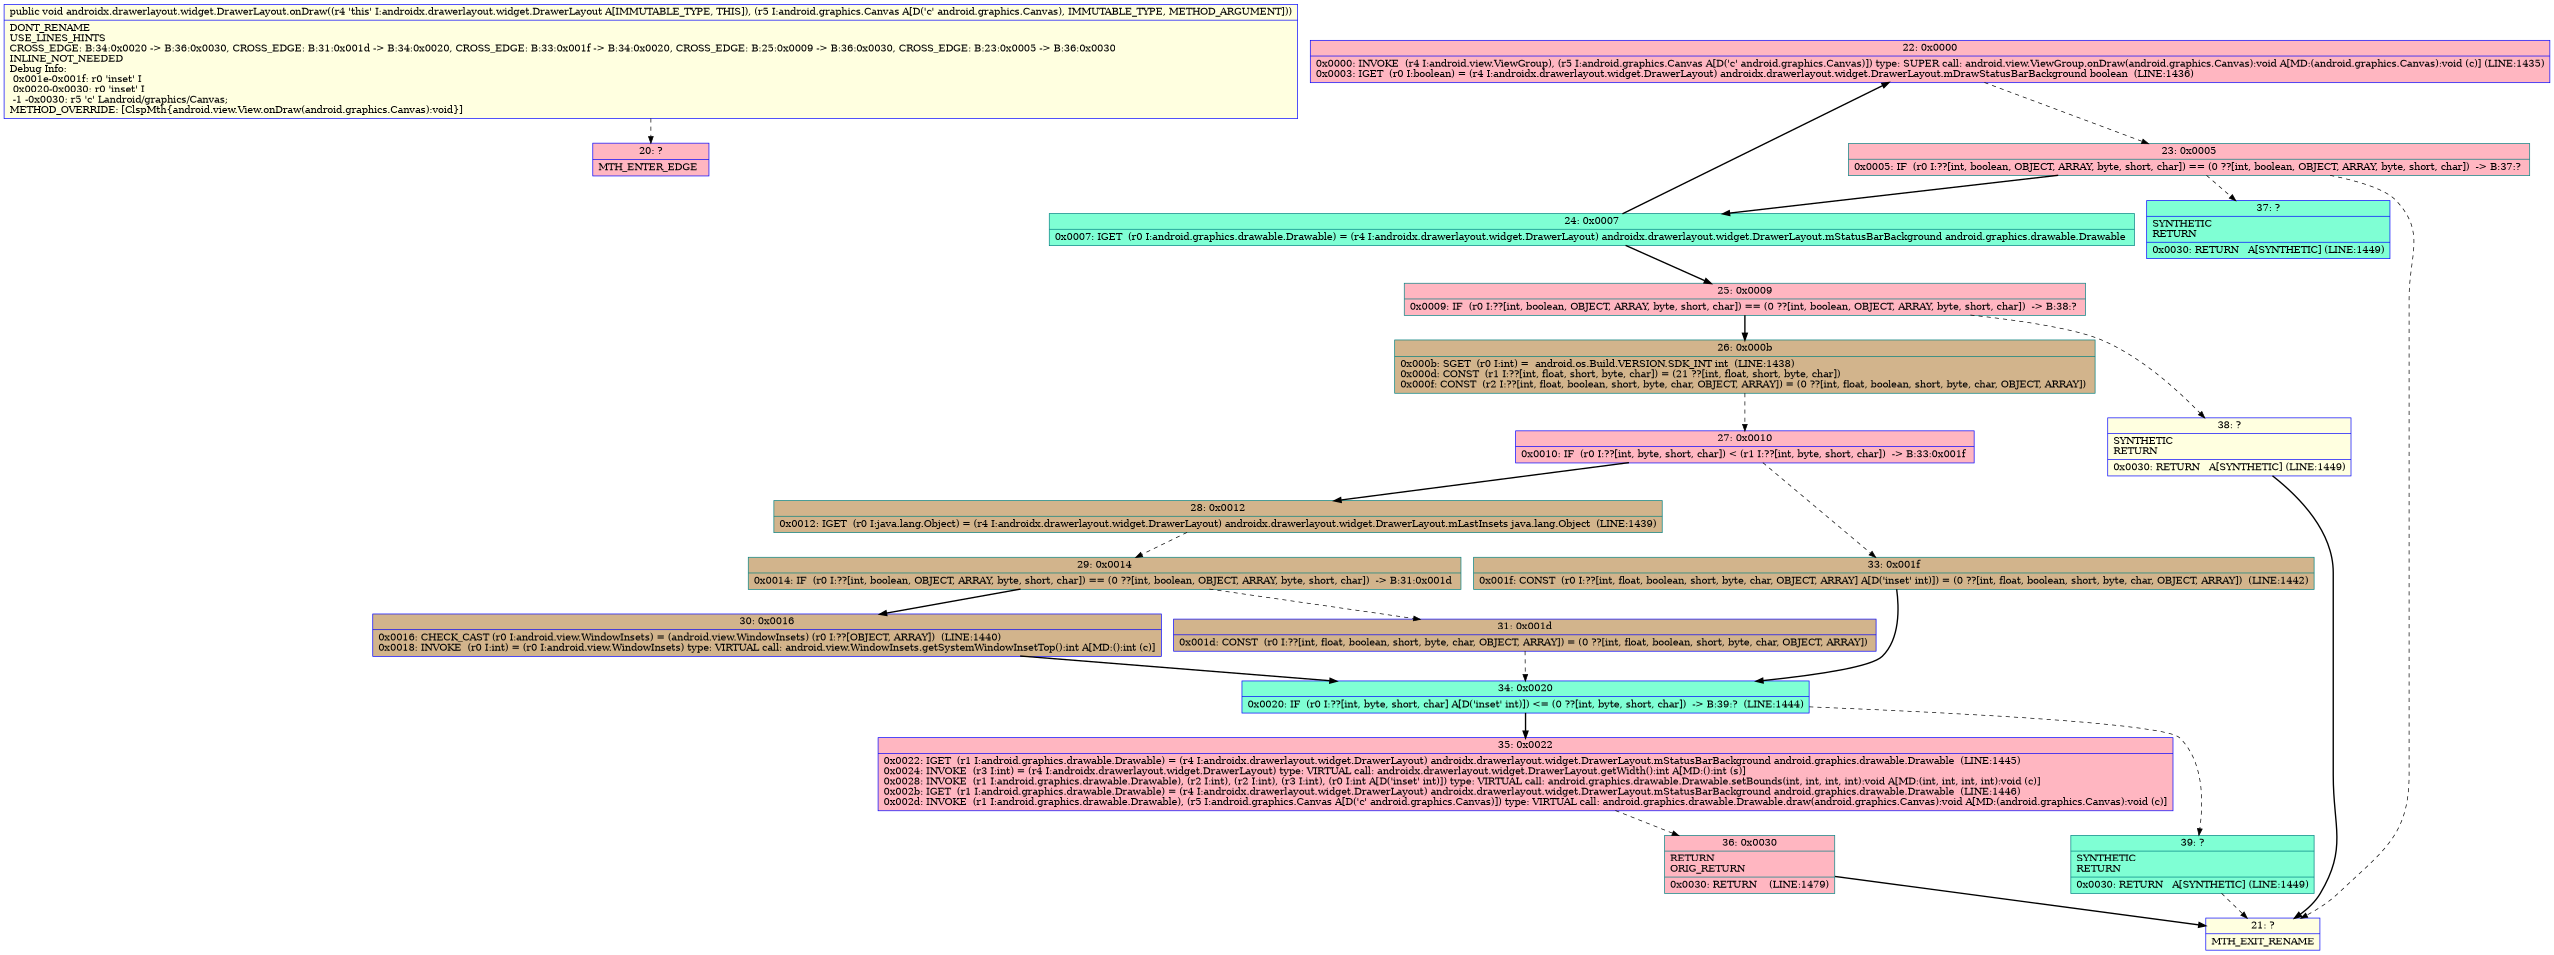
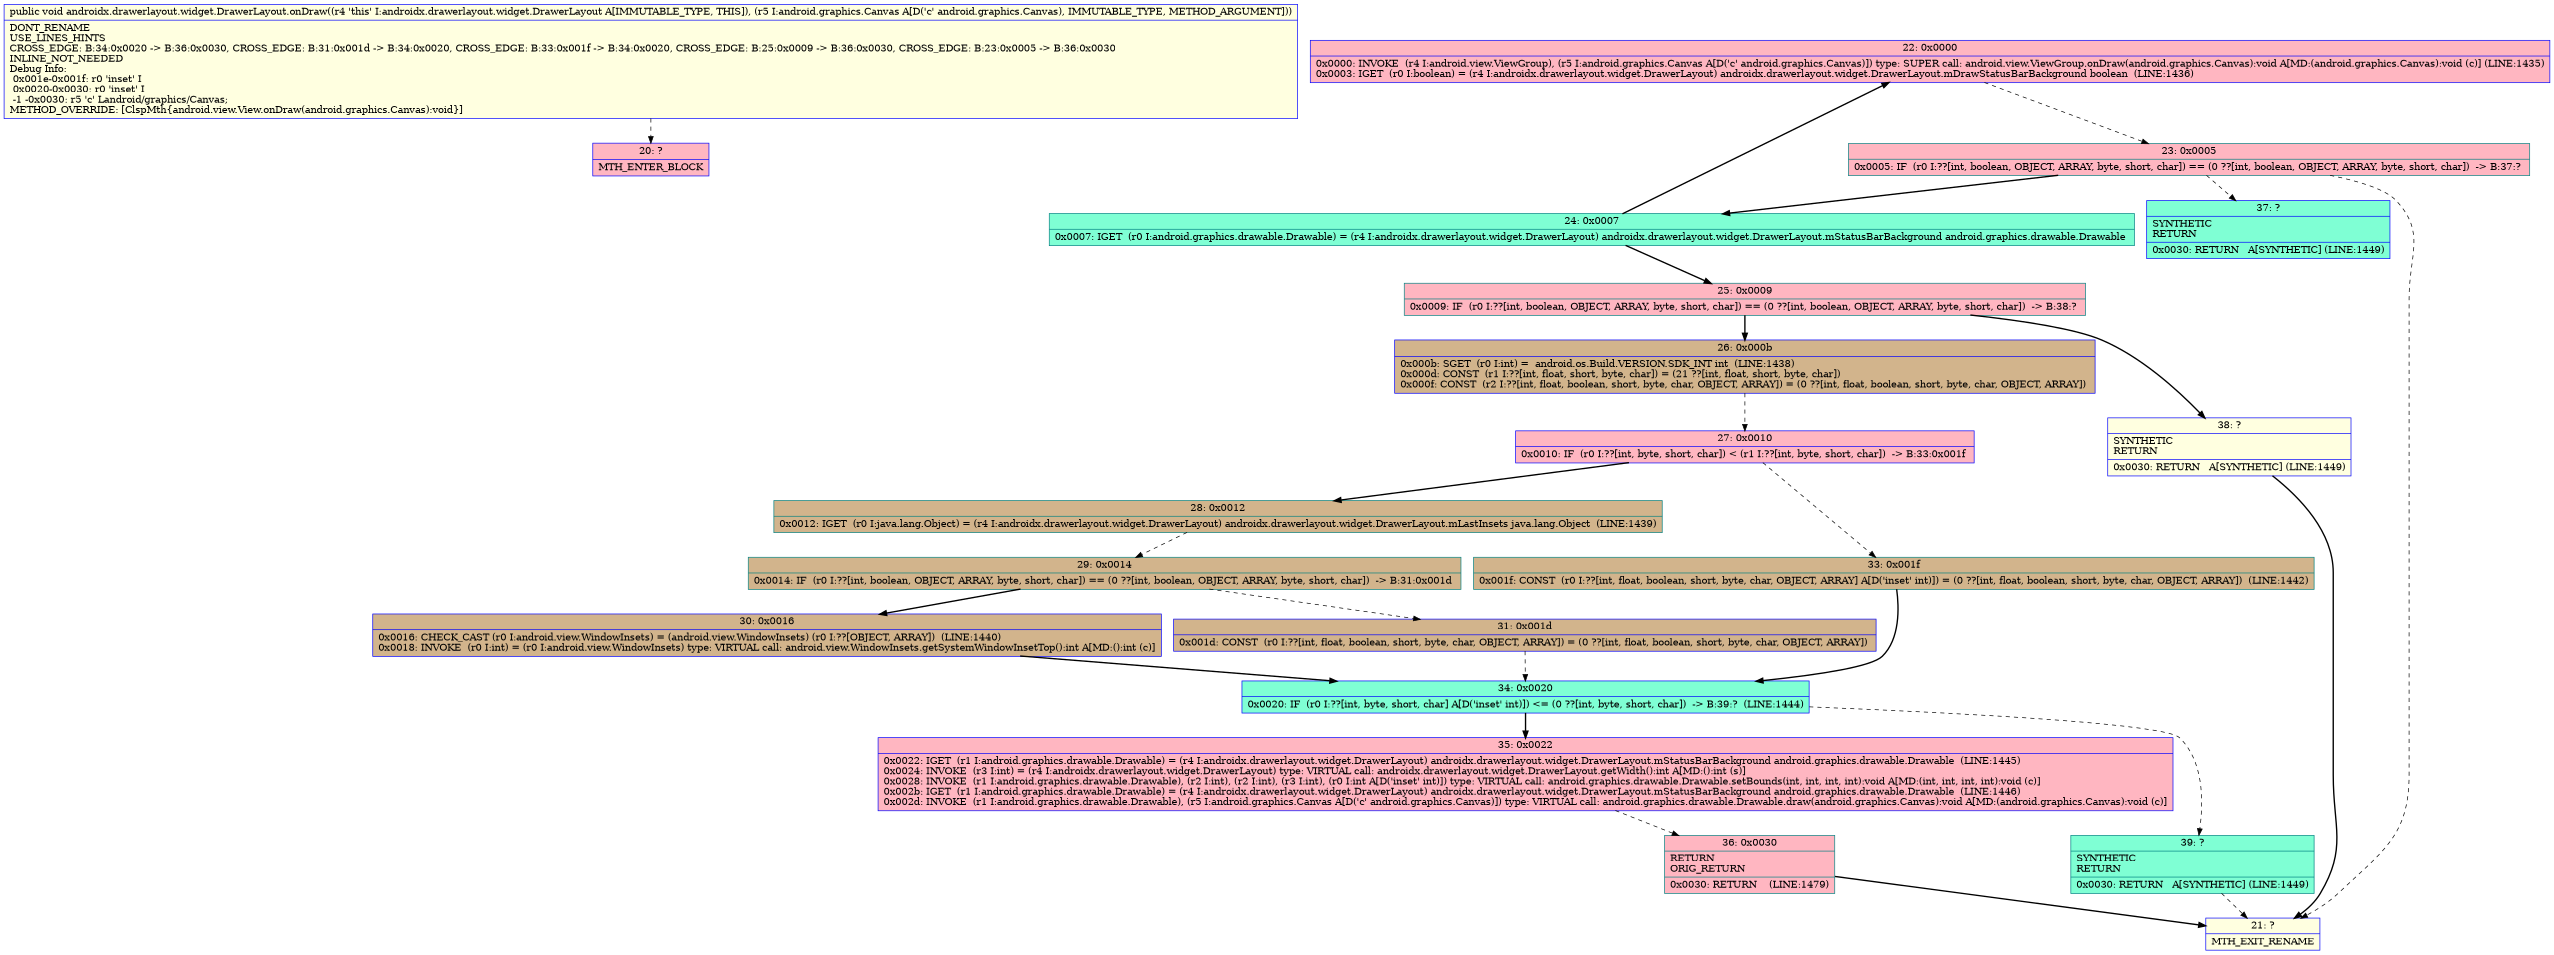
node "20: ?": text "MTH_ENTER_EDGE" -> "MTH_ENTER_BLOCK"
edge "25: 0x0009" -> "38: ?": style dashed -> bold
node "26: 0x000b": color teal -> blue
